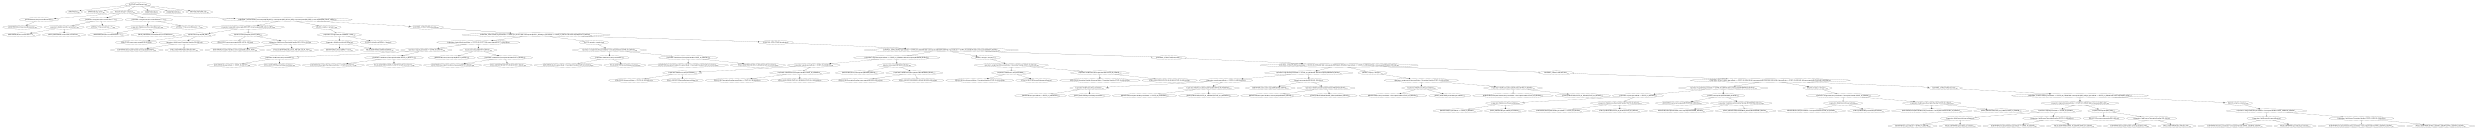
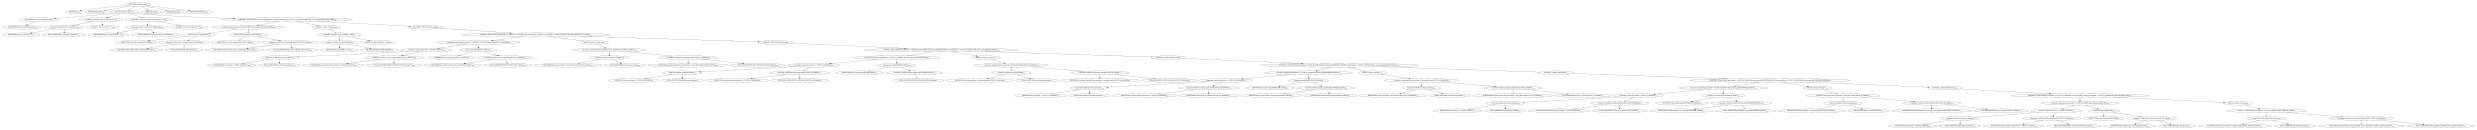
node "(IDENTIFIER,DescriptorHandler,name.equals(SESSION_BEAN))": removed
